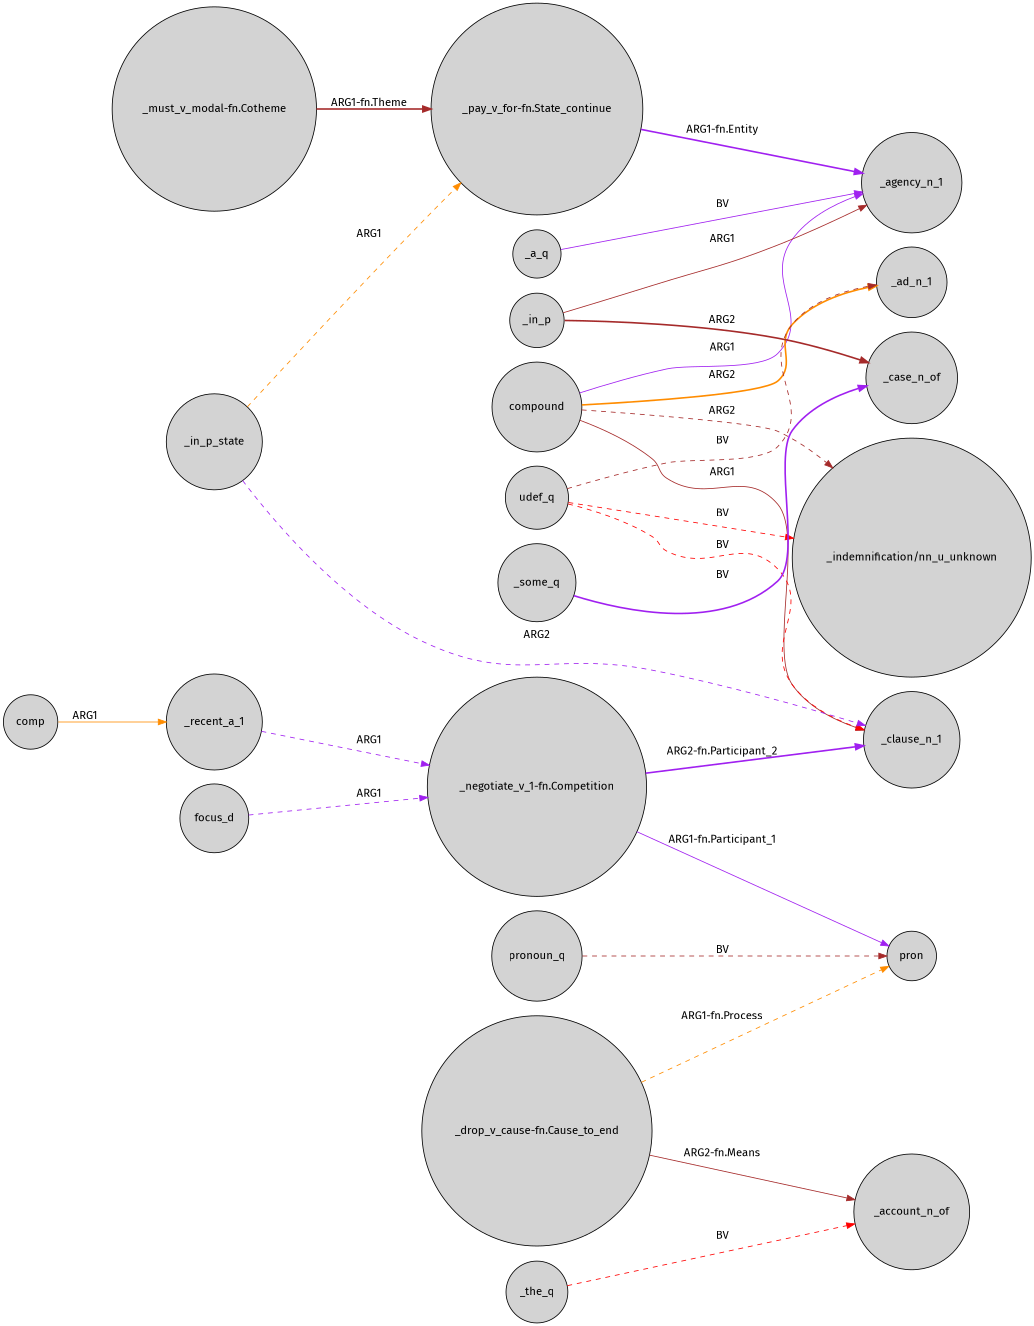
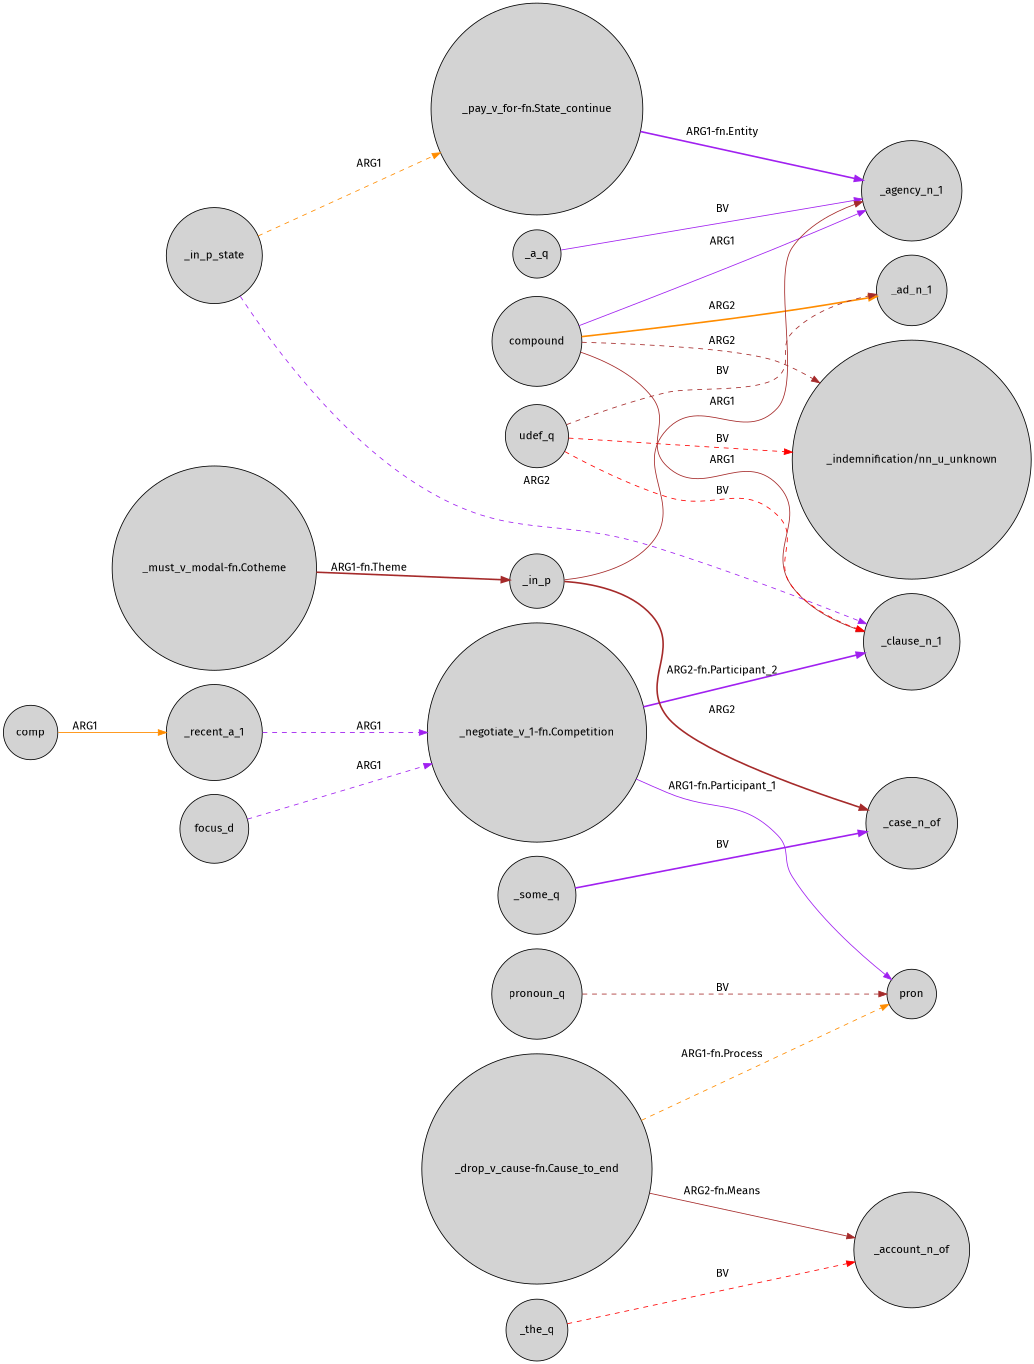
edge "_must_v_modal-fn.Cotheme" -> "_pay_v_for-fn.State_continue": now "_must_v_modal-fn.Cotheme" -> "_in_p"
